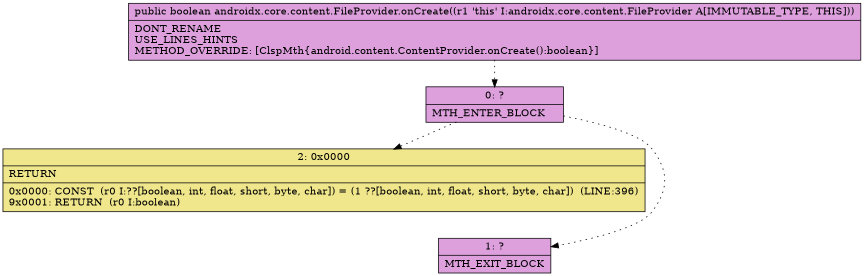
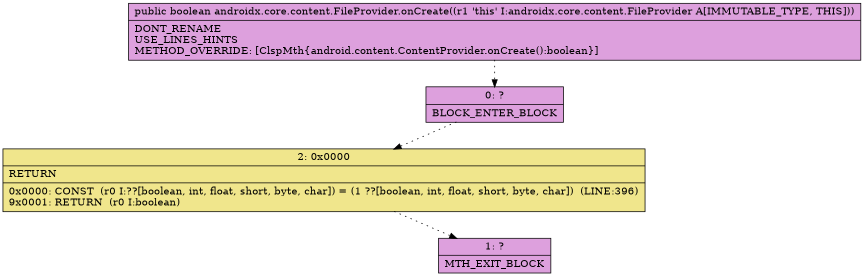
node "0: ?": text "MTH_ENTER_BLOCK" -> "BLOCK_ENTER_BLOCK"
edge "0: ?" -> "1: ?": now "2: 0x0000" -> "1: ?"
